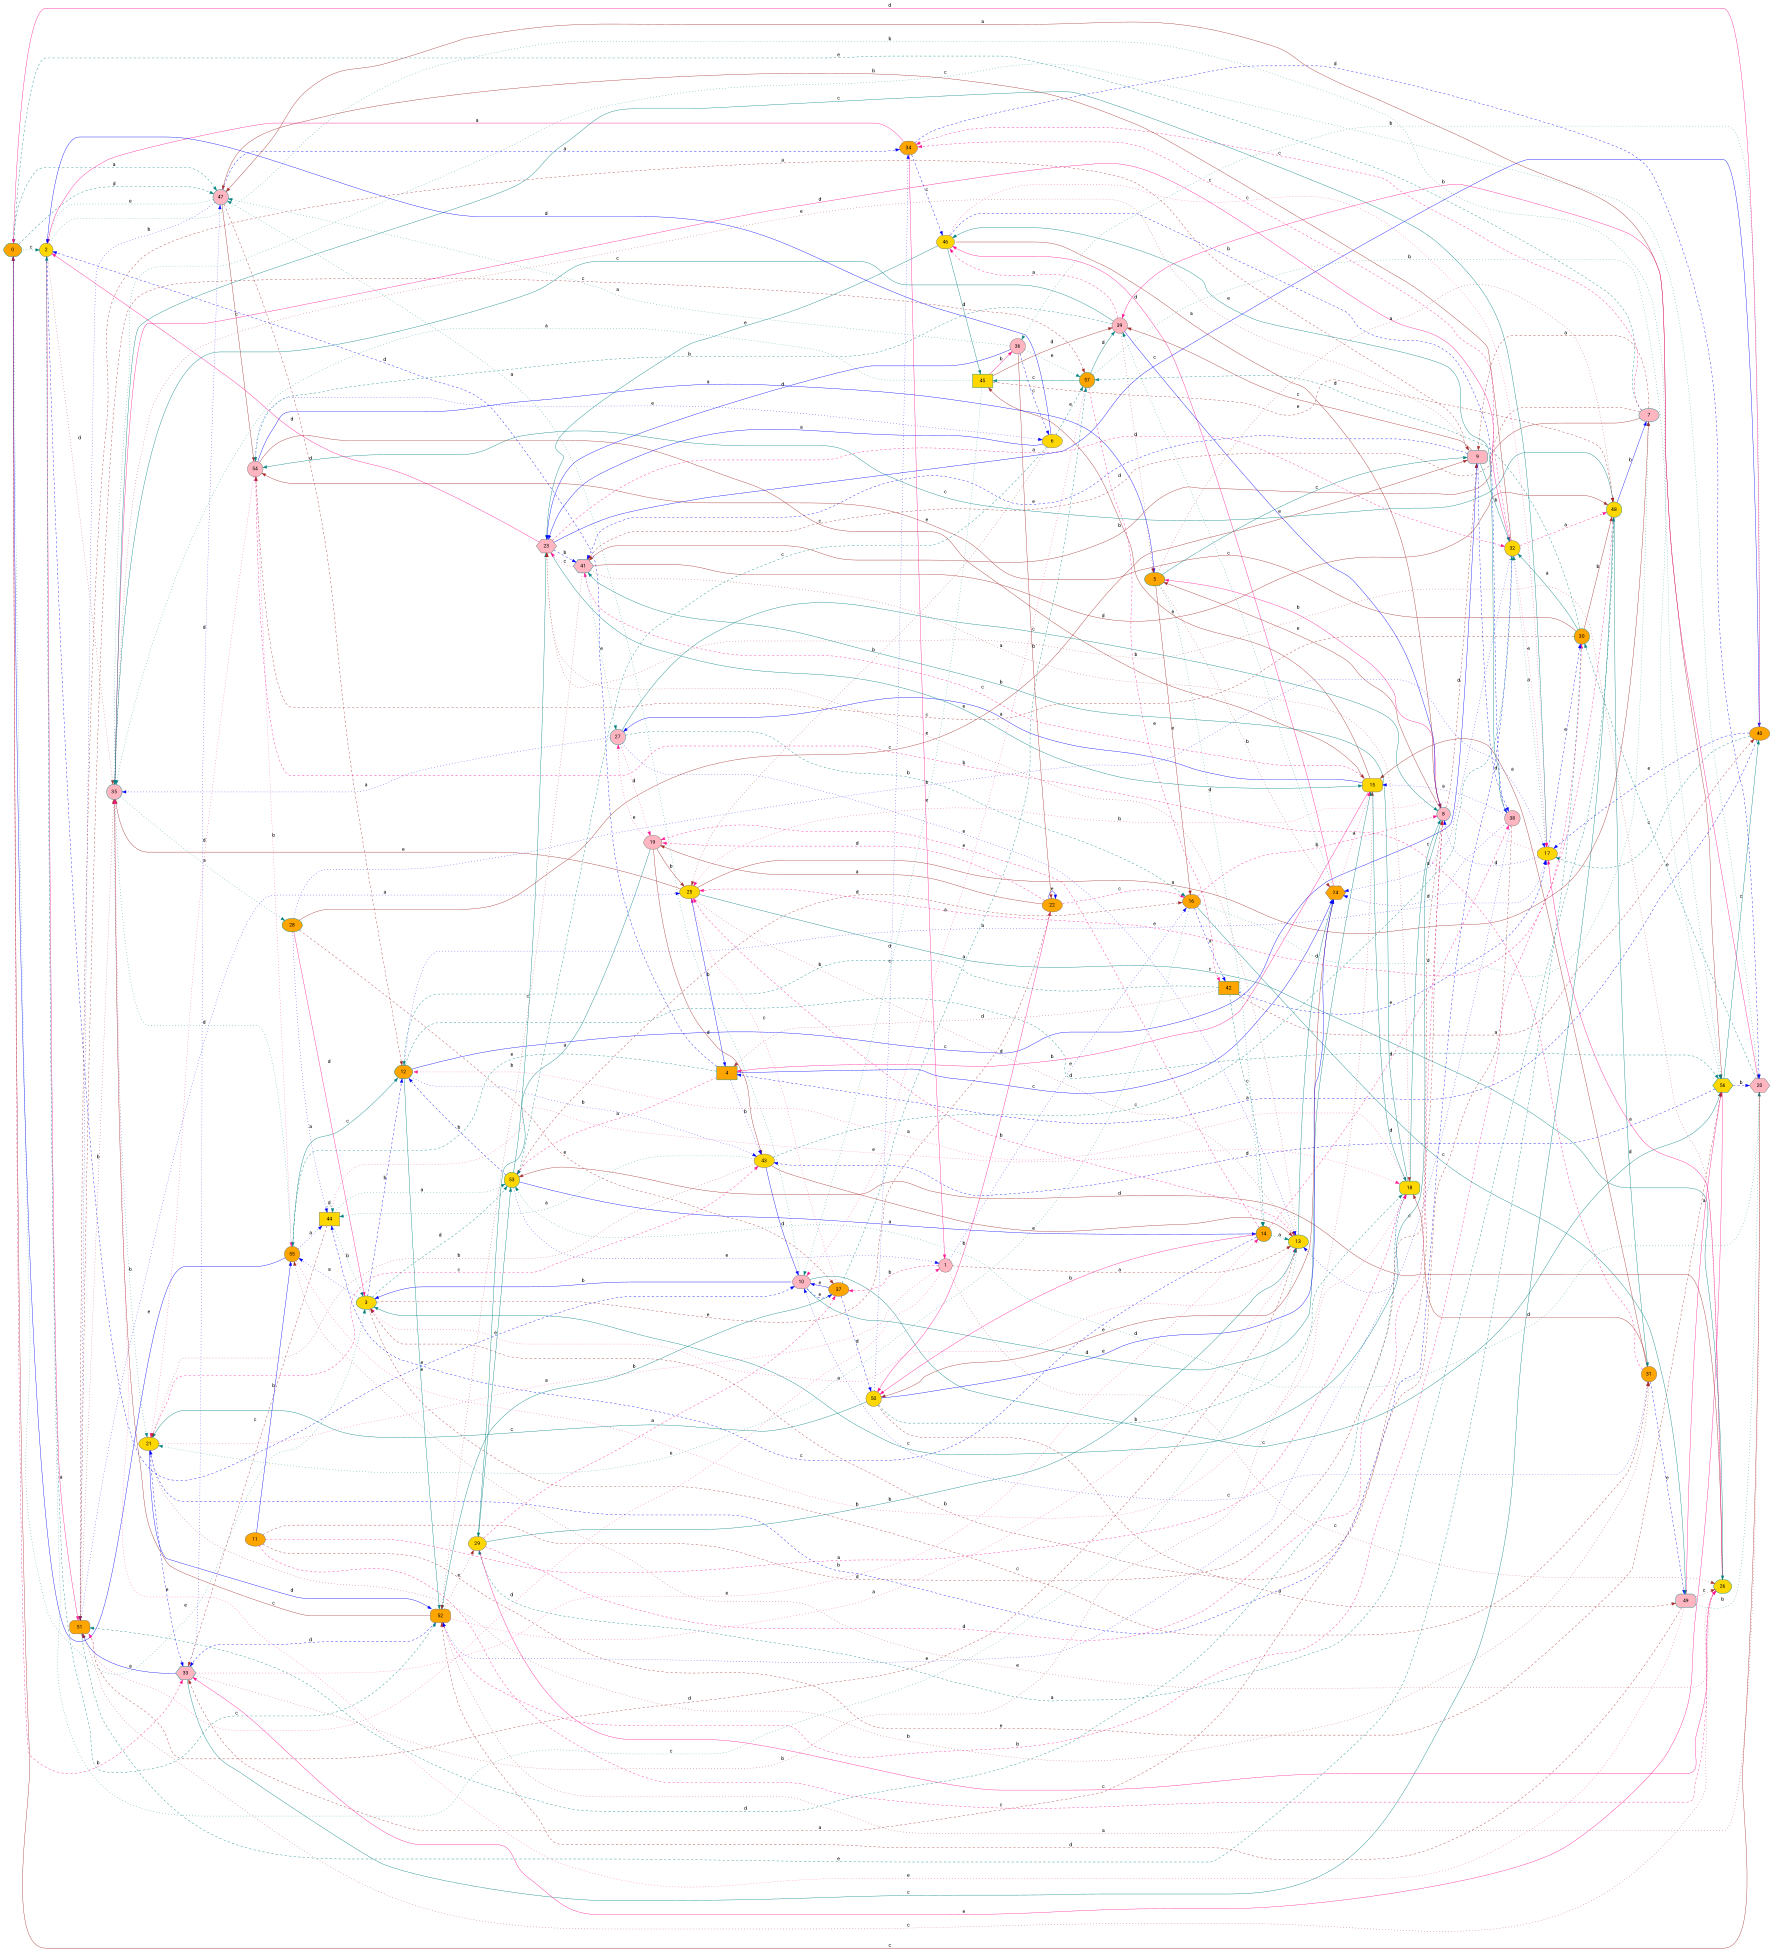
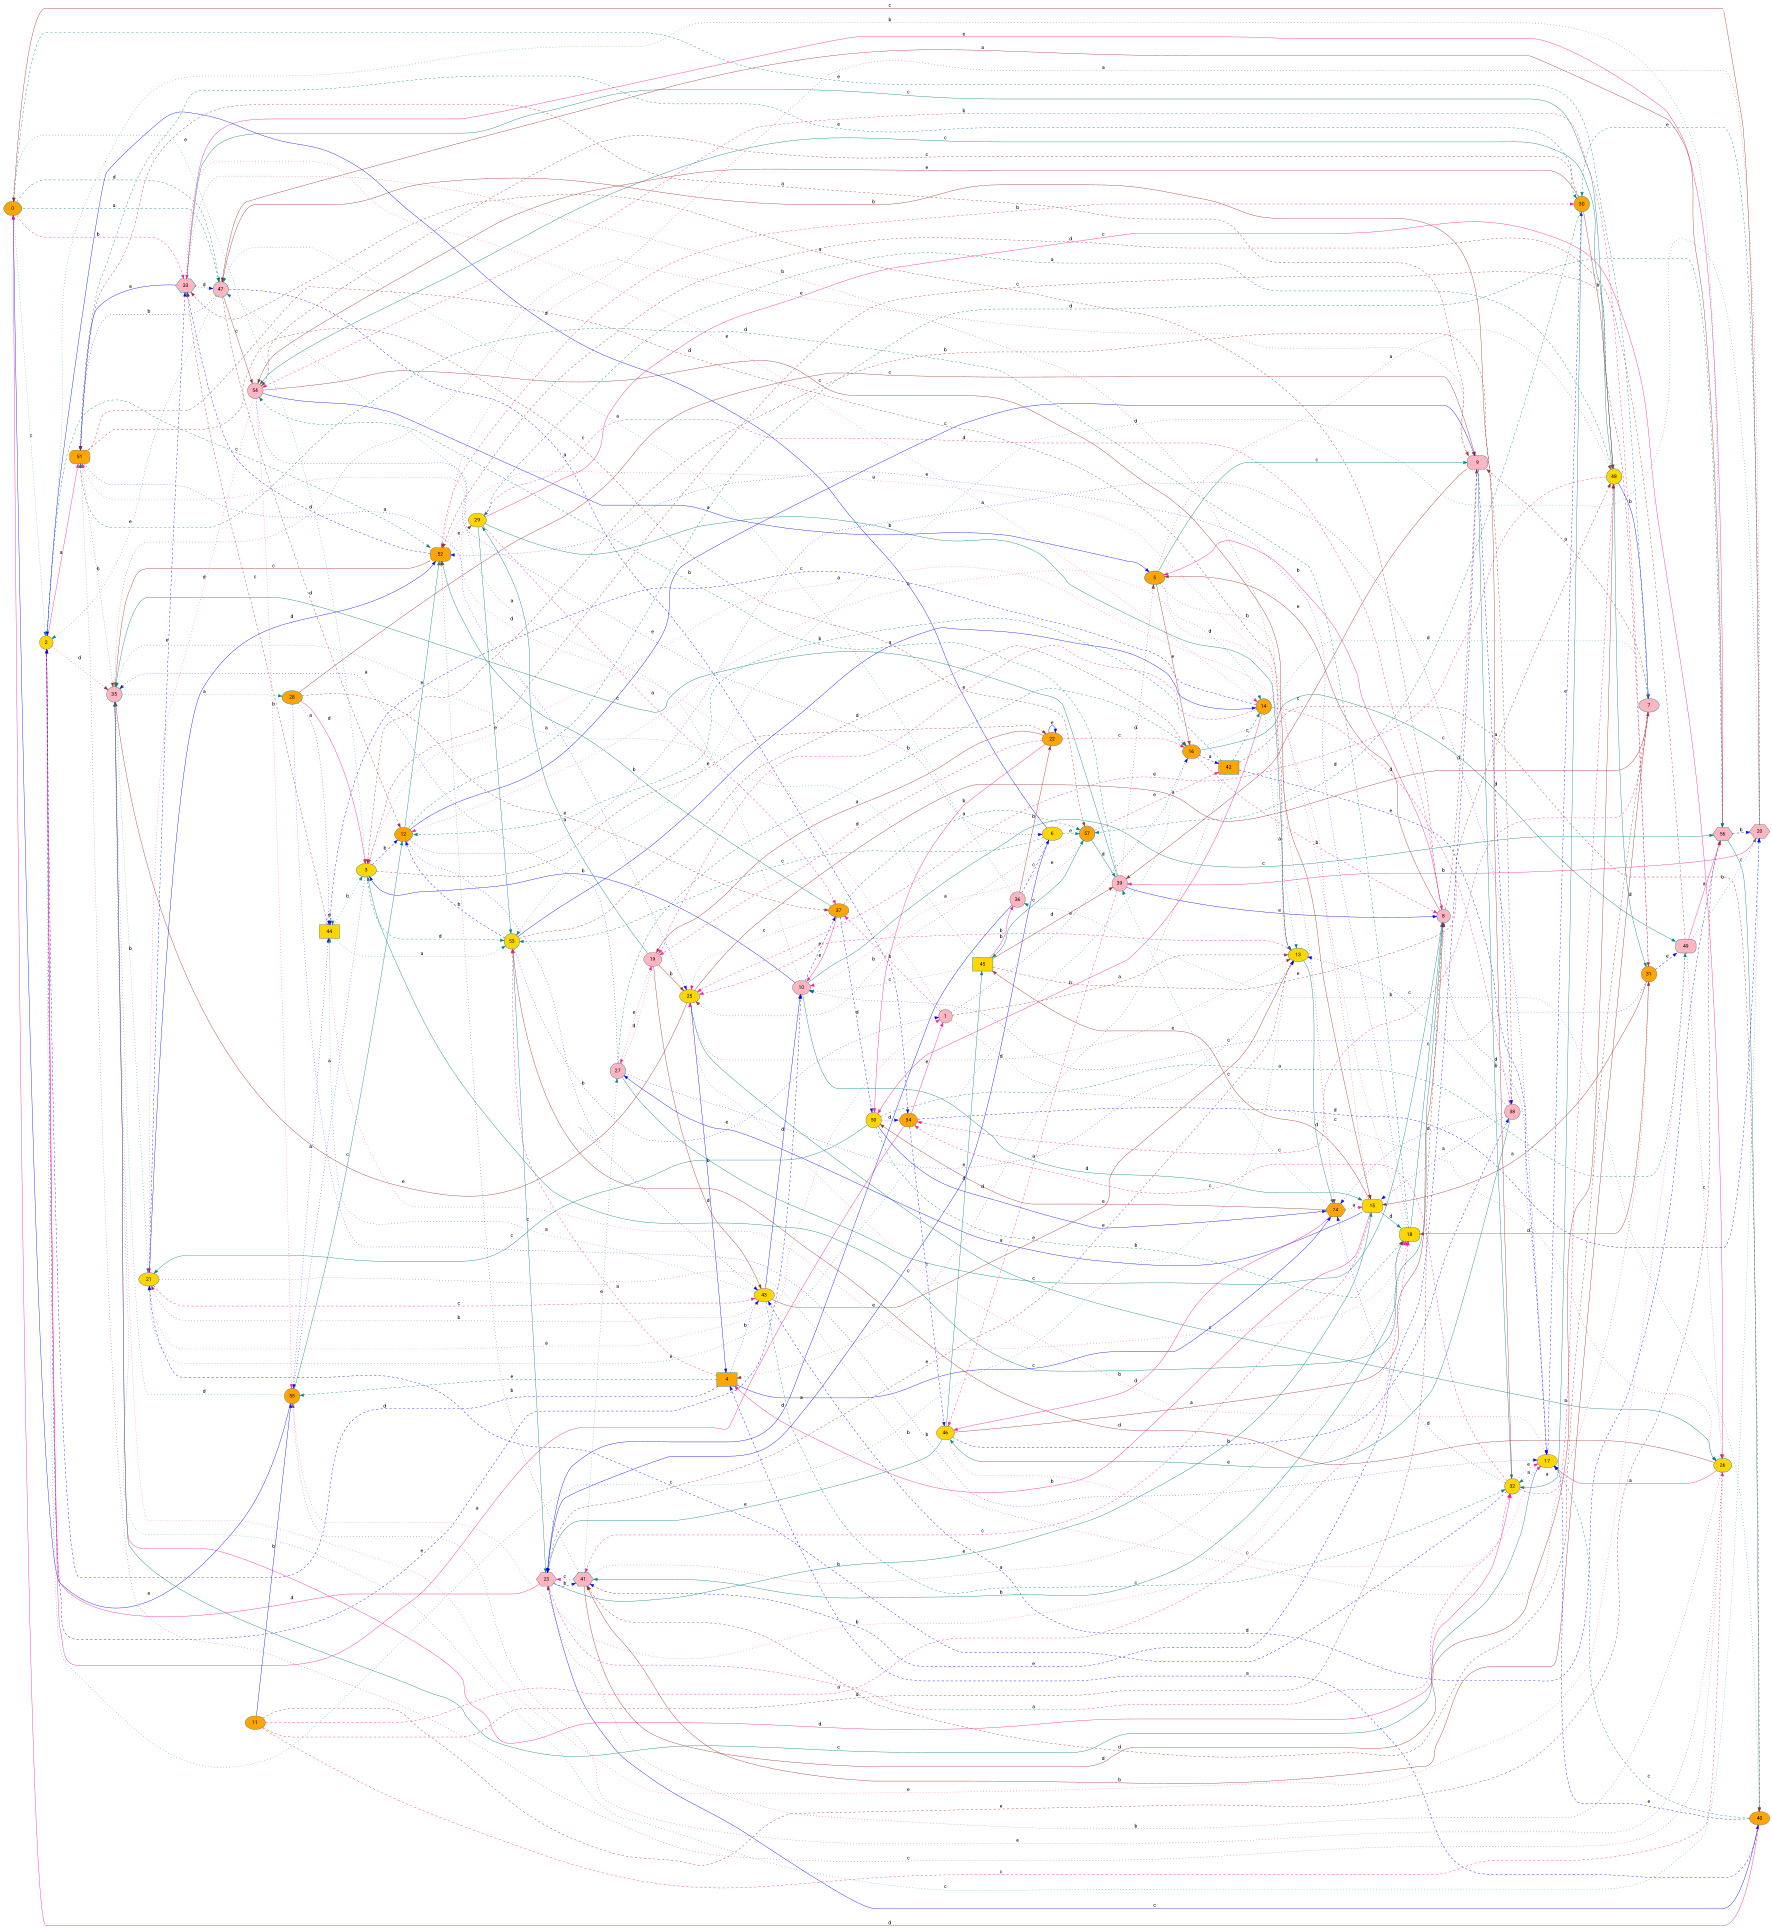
edge "57" -> "56": removed, label "b"
edge "13" -> "23": style dotted -> dashed
node "56": fillcolor gold -> lightpink
edge "37" -> "10": color blue -> deeppink
edge "50" -> "49": color brown -> teal
